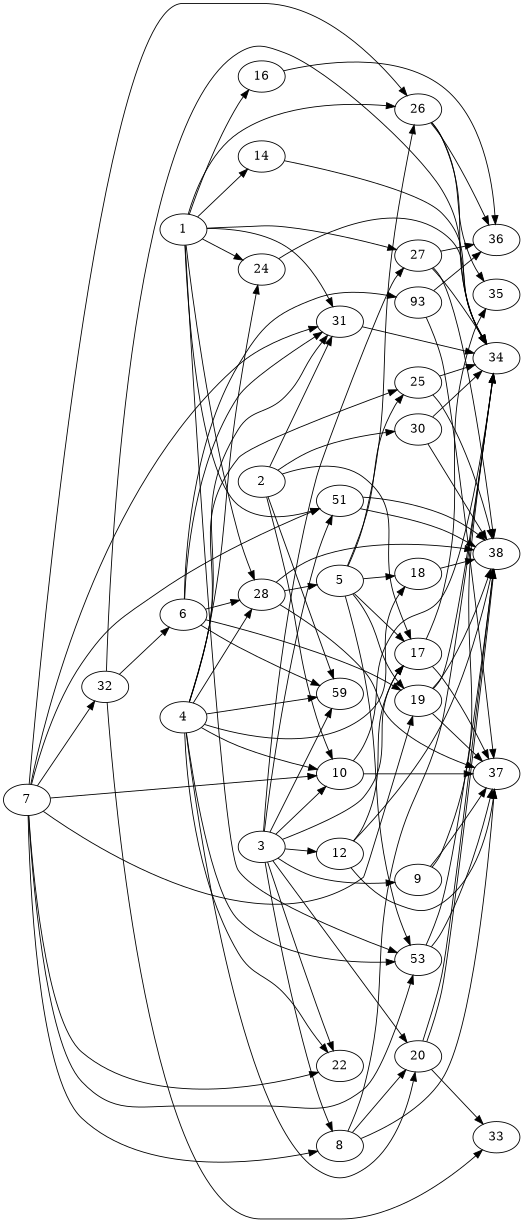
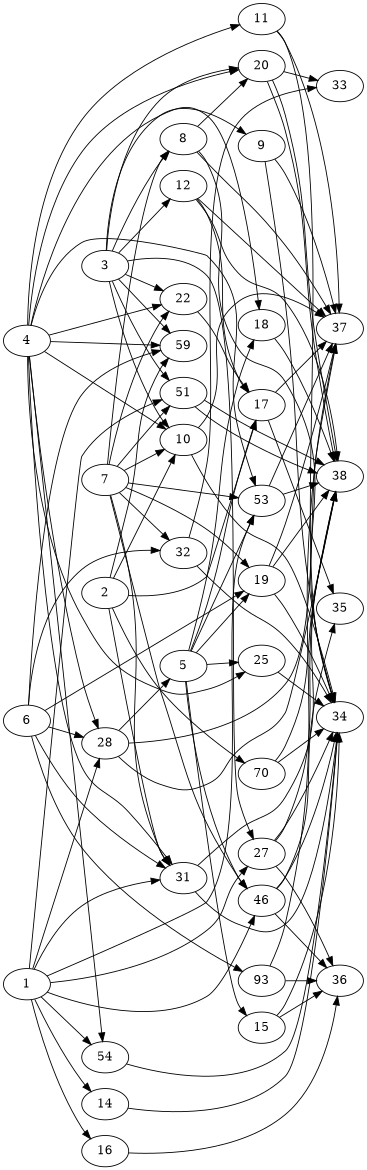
node "11": added
node "26": label "26" -> "46"
node "24": label "24" -> "54"
node "30": label "30" -> "70"
edge "25" -> "38": now "31" -> "38"
edge "32" -> "6": reversed
edge "3" -> "17": now "22" -> "17"
node "15": added
